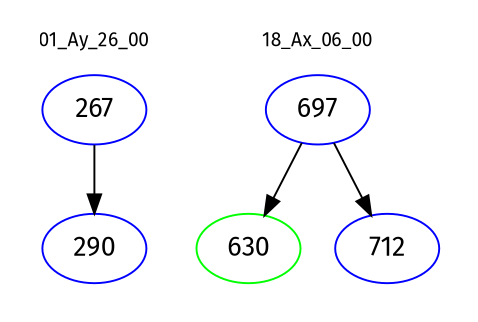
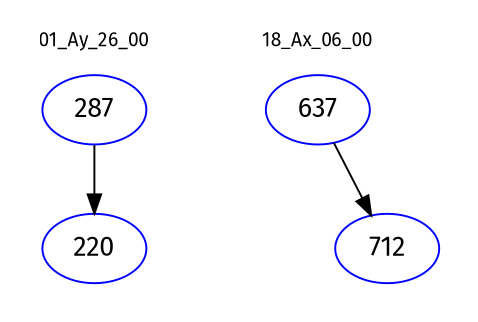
node "267": label "267" -> "287"
node "697": label "697" -> "637"
node "290": label "290" -> "220"
node "630": removed
